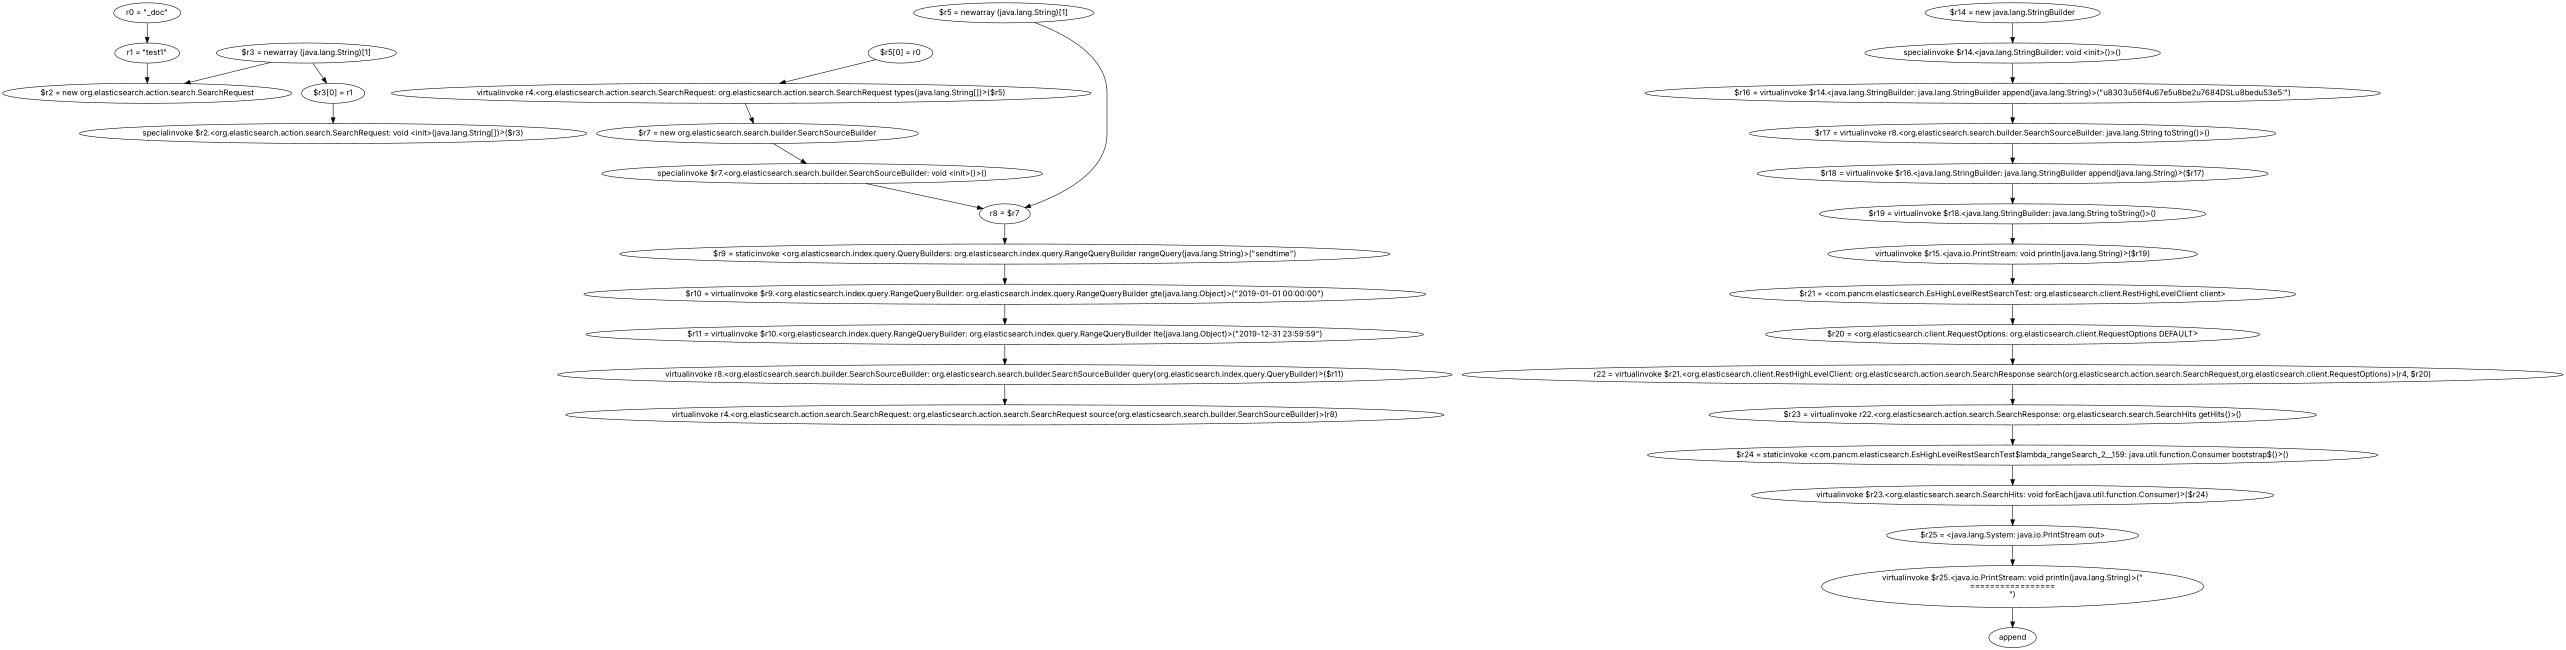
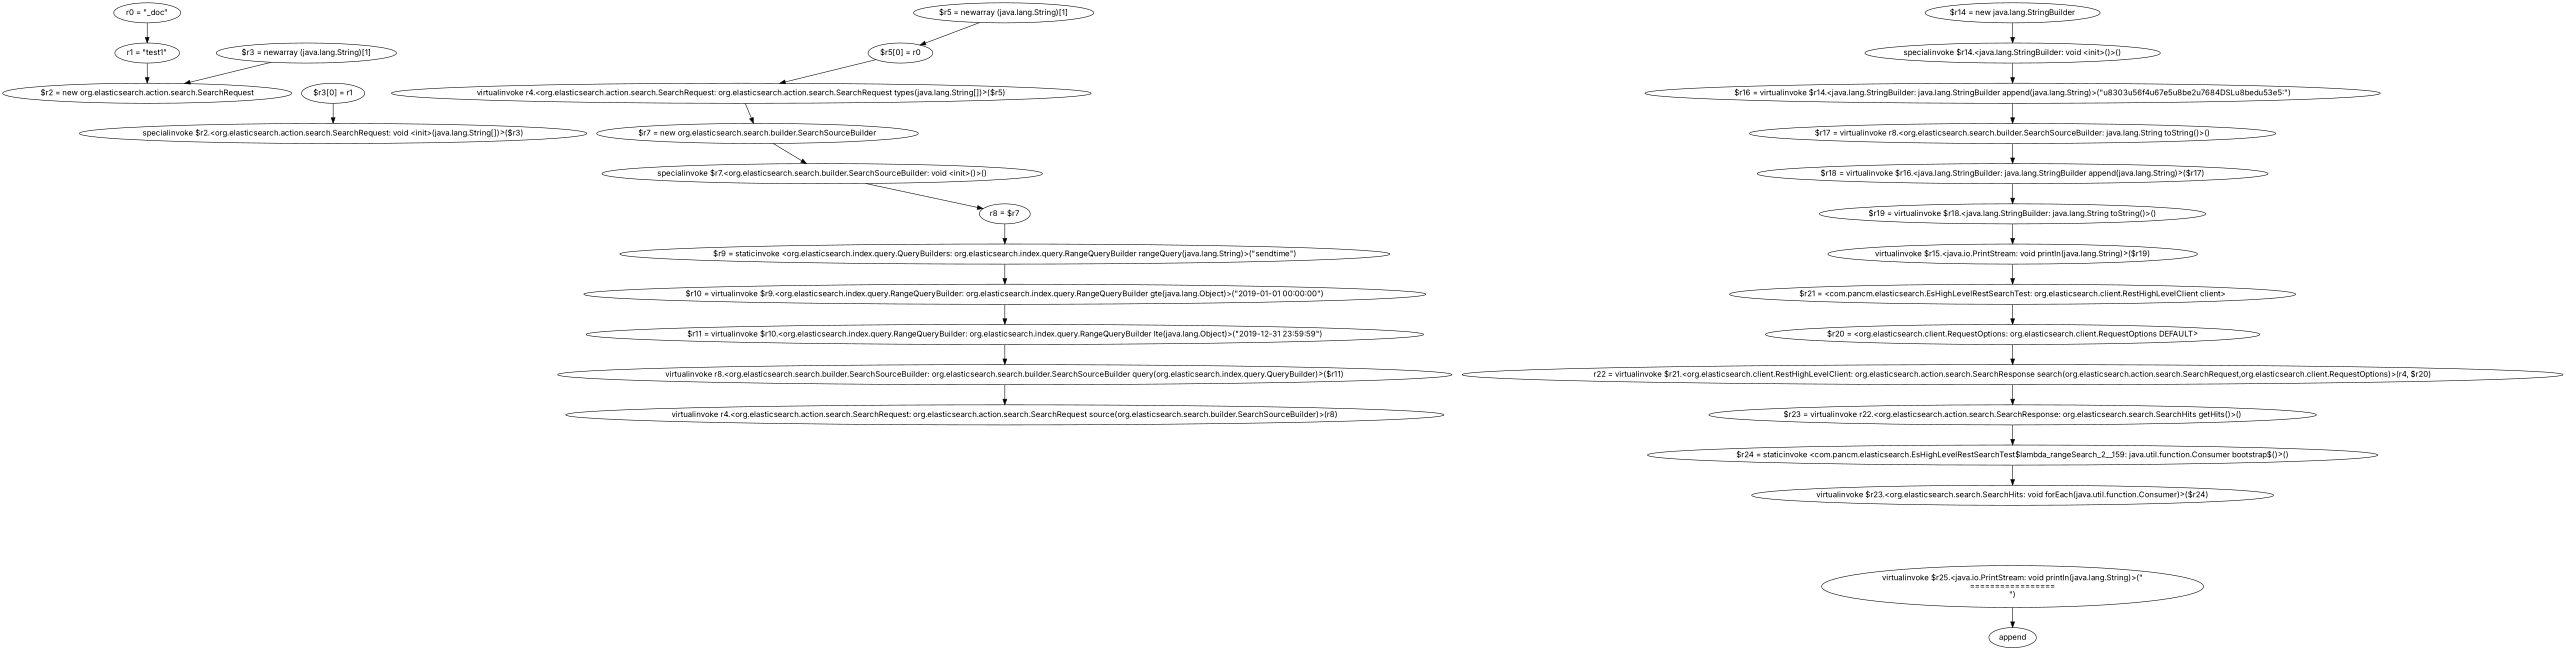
edge "$r3 = newarray (java.lang.String)[1]" -> "$r3[0] = r1": removed
edge "$r5 = newarray (java.lang.String)[1]" -> "r8 = $r7": now "$r5 = newarray (java.lang.String)[1]" -> "$r5[0] = r0"
node "$r25 = <java.lang.System: java.io.PrintStream out>": removed
